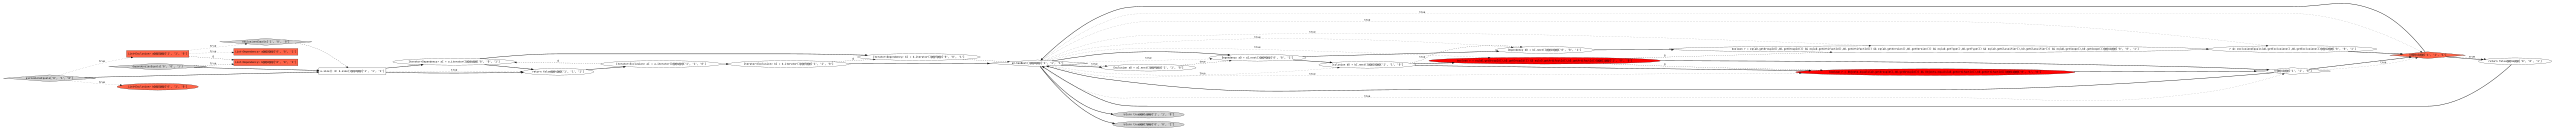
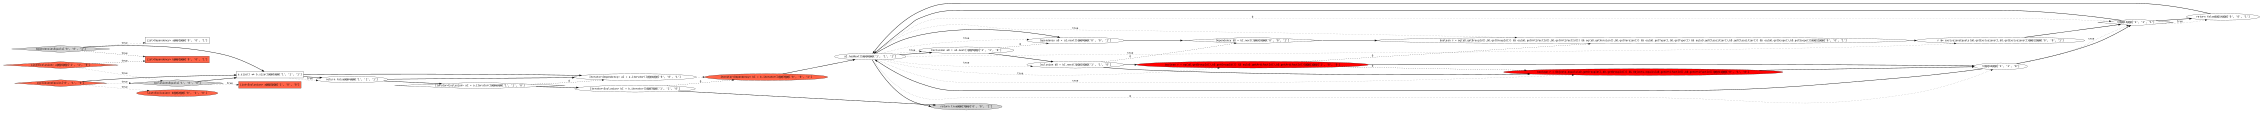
edge "aI.hasNext()@@@8@@@['1', '1', '1']" -> "!r@@@13@@@['1', '1', '1']": label "true" -> "0"
edge "aI.hasNext()@@@8@@@['1', '1', '1']" -> "Dependency bD = bI.next()@@@10@@@['0', '0', '1']": removed, label "true"
node "Dependency bD = bI.next()@@@10@@@['0', '0', '1']": shape ellipse -> diamond
edge "exclusionsEquals['1', '0', '0']" -> "a.size() != b.size()@@@3@@@['1', '1', '1']": style dashed -> bold
node "List<Dependency> a@@@2@@@['0', '0', '1']": fillcolor tomato -> white
edge "List<Exclusion> a@@@2@@@['1', '1', '0']" -> "List<Dependency> a@@@2@@@['0', '0', '1']": now "dependenciesEquals['0', '0', '1']" -> "List<Dependency> a@@@2@@@['0', '0', '1']"
node "List<Exclusion> a@@@2@@@['1', '1', '0']": shape box -> diamond
edge "Iterator<Dependency> aI = a.iterator()@@@6@@@['0', '0', '1']" -> "Iterator<Dependency> bI = b.iterator()@@@7@@@['0', '0', '1']": style bold -> dotted
node "!r@@@13@@@['1', '1', '1']": fillcolor tomato -> white
edge "List<Exclusion> a@@@2@@@['1', '1', '0']" -> "List<Dependency> b@@@2@@@['0', '0', '1']": label "0" -> "true"
node "Iterator<Dependency> bI = b.iterator()@@@7@@@['0', '0', '1']": fillcolor white -> tomato
edge "Exclusion bD = bI.next()@@@10@@@['1', '1', '0']" -> "Dependency bD = bI.next()@@@10@@@['0', '0', '1']": label "true" -> "0"
edge "Iterator<Dependency> bI = b.iterator()@@@7@@@['0', '0', '1']" -> "aI.hasNext()@@@8@@@['1', '1', '1']": style dashed -> bold
edge "Dependency aD = aI.next()@@@9@@@['0', '0', '1']" -> "Exclusion bD = bI.next()@@@10@@@['1', '1', '0']": now "Exclusion aD = aI.next()@@@9@@@['1', '1', '0']" -> "Exclusion bD = bI.next()@@@10@@@['1', '1', '0']"
edge "Exclusion aD = aI.next()@@@9@@@['1', '1', '0']" -> "Dependency aD = aI.next()@@@9@@@['0', '0', '1']": label "true" -> "0"
node "aI.hasNext()@@@8@@@['1', '1', '1']": shape diamond -> ellipse
node "Iterator<Exclusion> aI = a.iterator()@@@6@@@['1', '1', '0']": shape ellipse -> diamond
edge "Iterator<Exclusion> bI = b.iterator()@@@7@@@['1', '1', '0']" -> "aI.hasNext()@@@8@@@['1', '1', '1']": now "Iterator<Exclusion> bI = b.iterator()@@@7@@@['1', '1', '0']" -> "return true@@@17@@@['0', '0', '1']"
edge "exclusionsEquals['0', '1', '0']" -> "List<Exclusion> a@@@2@@@['1', '1', '0']": now "exclusionsEquals['0', '1', '0']" -> "exclusionsEquals['1', '0', '0']"
edge "Iterator<Dependency> aI = a.iterator()@@@6@@@['0', '0', '1']" -> "return false@@@4@@@['1', '1', '1']": reversed
node "!r@@@12@@@['1', '1', '0']": shape diamond -> ellipse
node "exclusionsEquals['0', '1', '0']": fillcolor lightgray -> tomato
node "List<Exclusion> a@@@2@@@['1', '0', '0']": added
edge "aI.hasNext()@@@8@@@['1', '1', '1']" -> "!r@@@12@@@['1', '1', '0']": label "true" -> "0"
node "return true@@@16@@@['1', '1', '0']": removed
